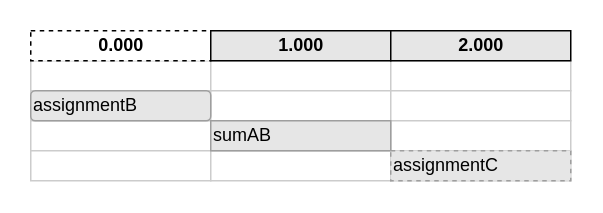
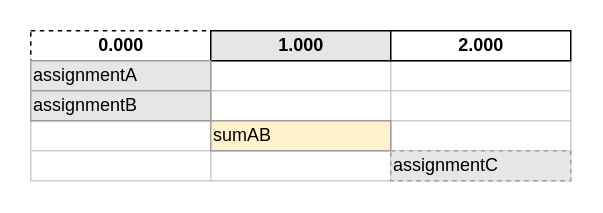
node "2.000": fillcolor #e6e6e6 -> #ffffff
node "assignmentA": added
node "assignmentB": shape rounded rectangle -> rectangle
node "sumAB": fillcolor #e6e6e6 -> #fff2cc
